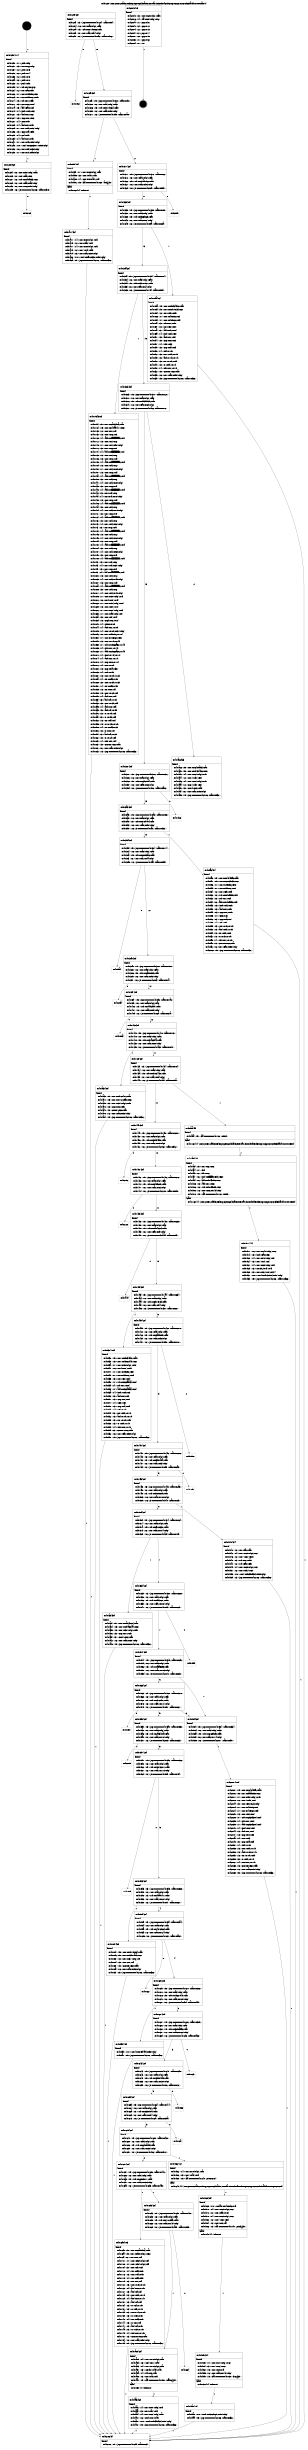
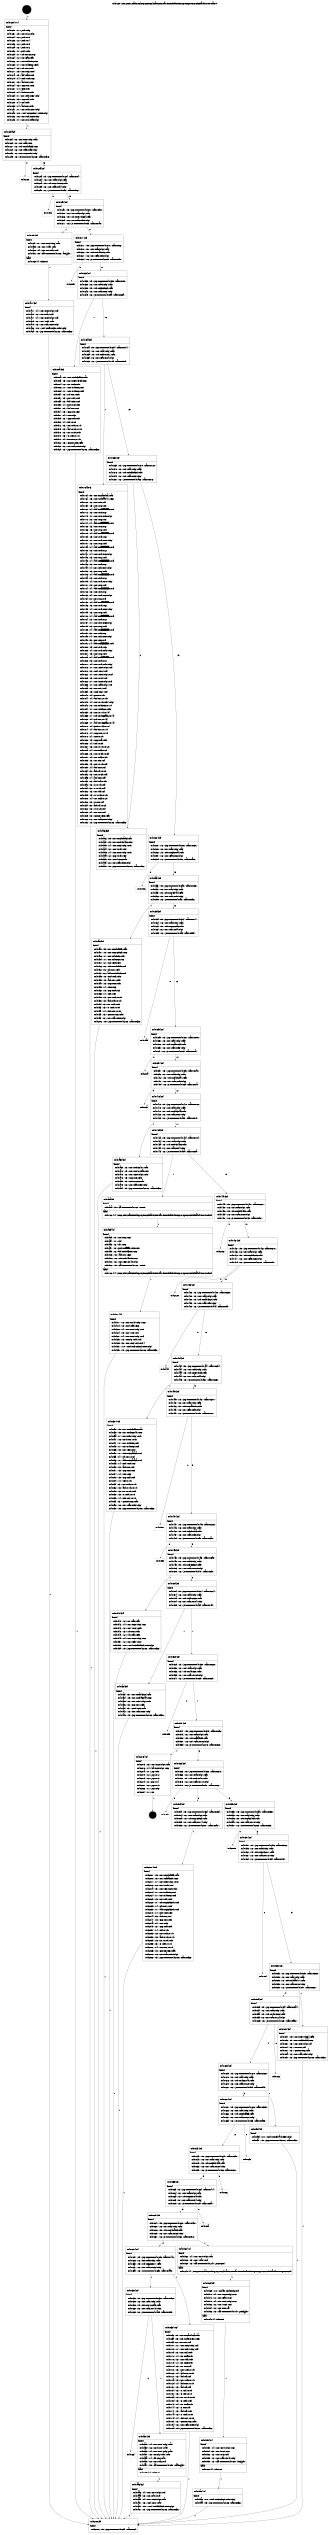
edge "0x4012bf [32]" -> "0x4012df [28]": added, label "18"
edge "0x401547 [28]" -> "0x40157f [28]": now "0x401547 [28]" -> "0x402073 [18]"
